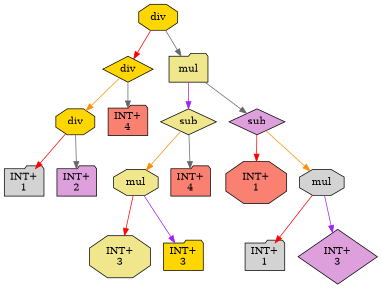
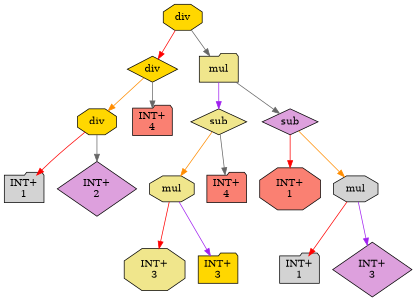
node "INT+ 2": shape folder -> diamond
